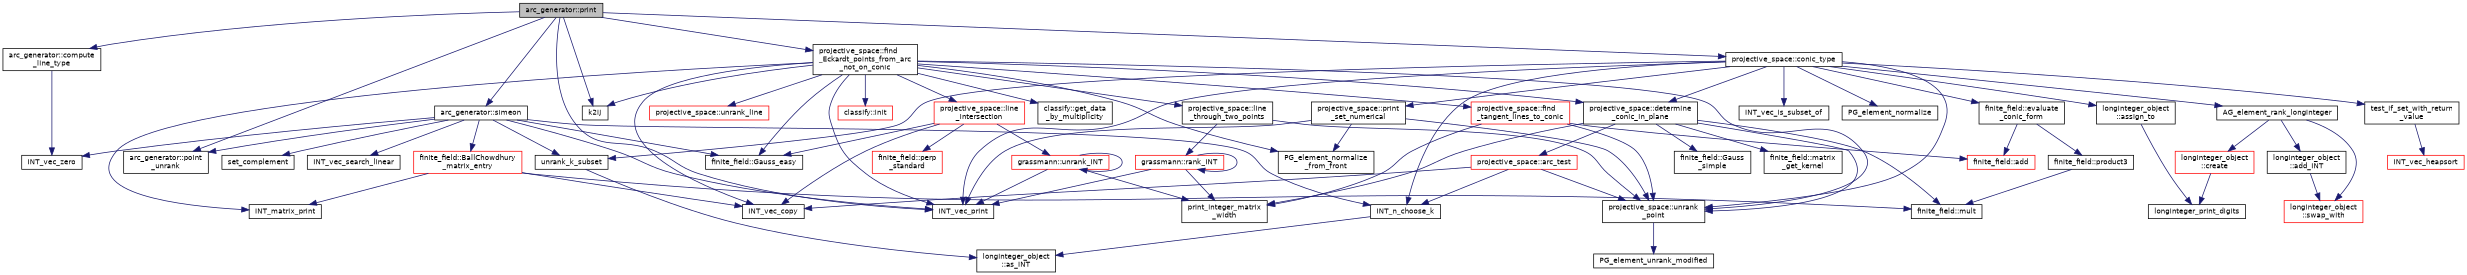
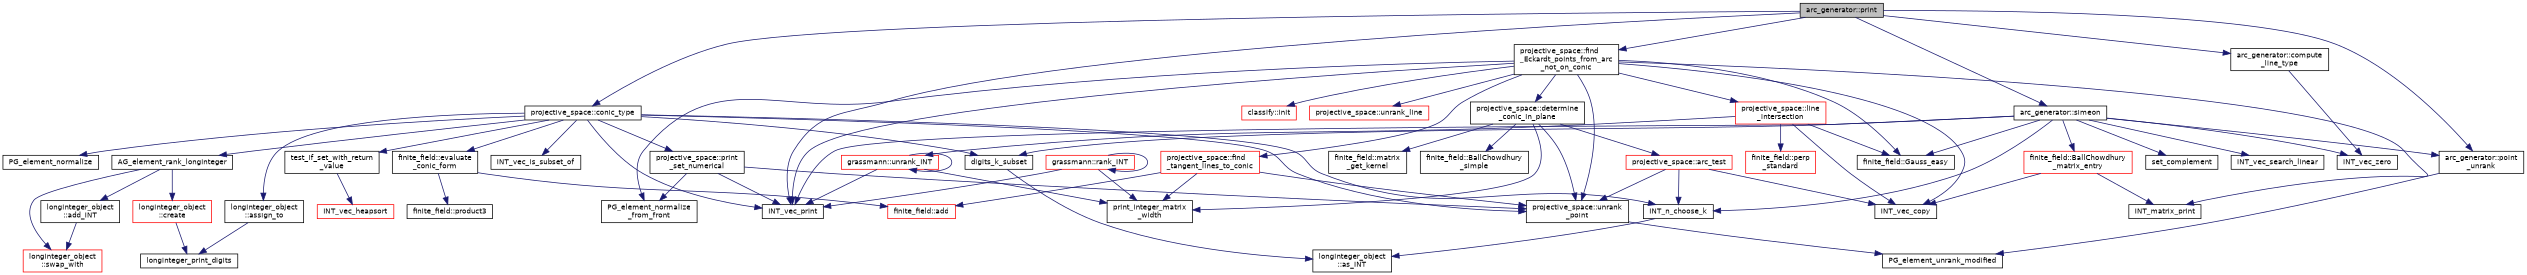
edge "projective_space::conic_type" -> "projective_space::determine _conic_in_plane": removed
node "k2ij": removed
node "classify::get_data _by_multiplicity": removed
node "projective_space::line _through_two_points": removed
node "unrank_k_subset": label "unrank_k_subset" -> "digits_k_subset"
node "finite_field::Gauss _simple": label "finite_field::Gauss _simple" -> "finite_field::BallChowdhury _simple"
node "finite_field::mult": removed
edge "arc_generator::point _unrank" -> "PG_element_unrank_modified": added
